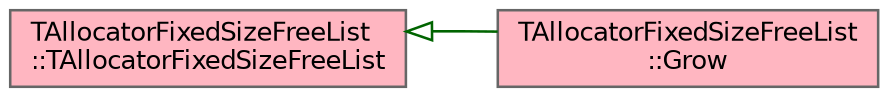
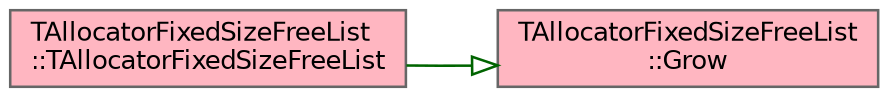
edge "TAllocatorFixedSizeFreeList ::Grow" -> "TAllocatorFixedSizeFreeList ::TAllocatorFixedSizeFreeList": reversed
